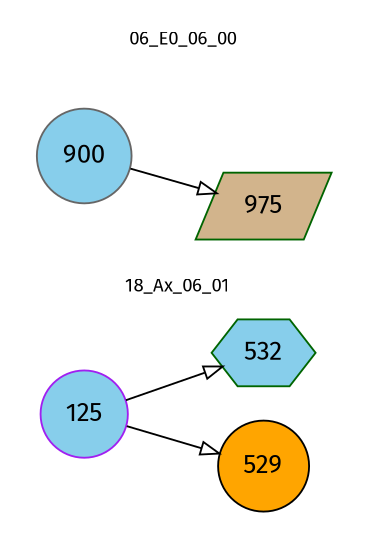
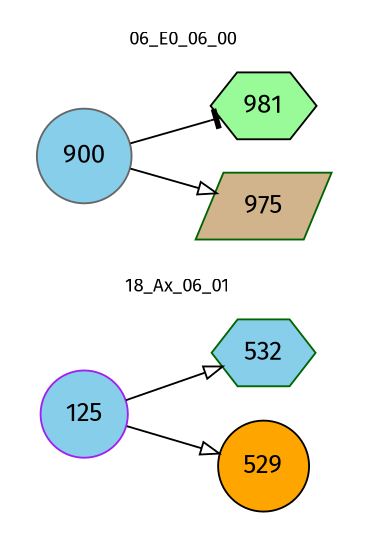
node "981": added
